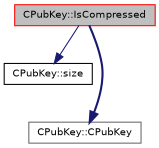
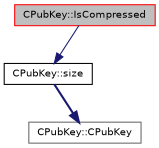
edge "CPubKey::IsCompressed" -> "CPubKey::CPubKey": now "CPubKey::size" -> "CPubKey::CPubKey"
